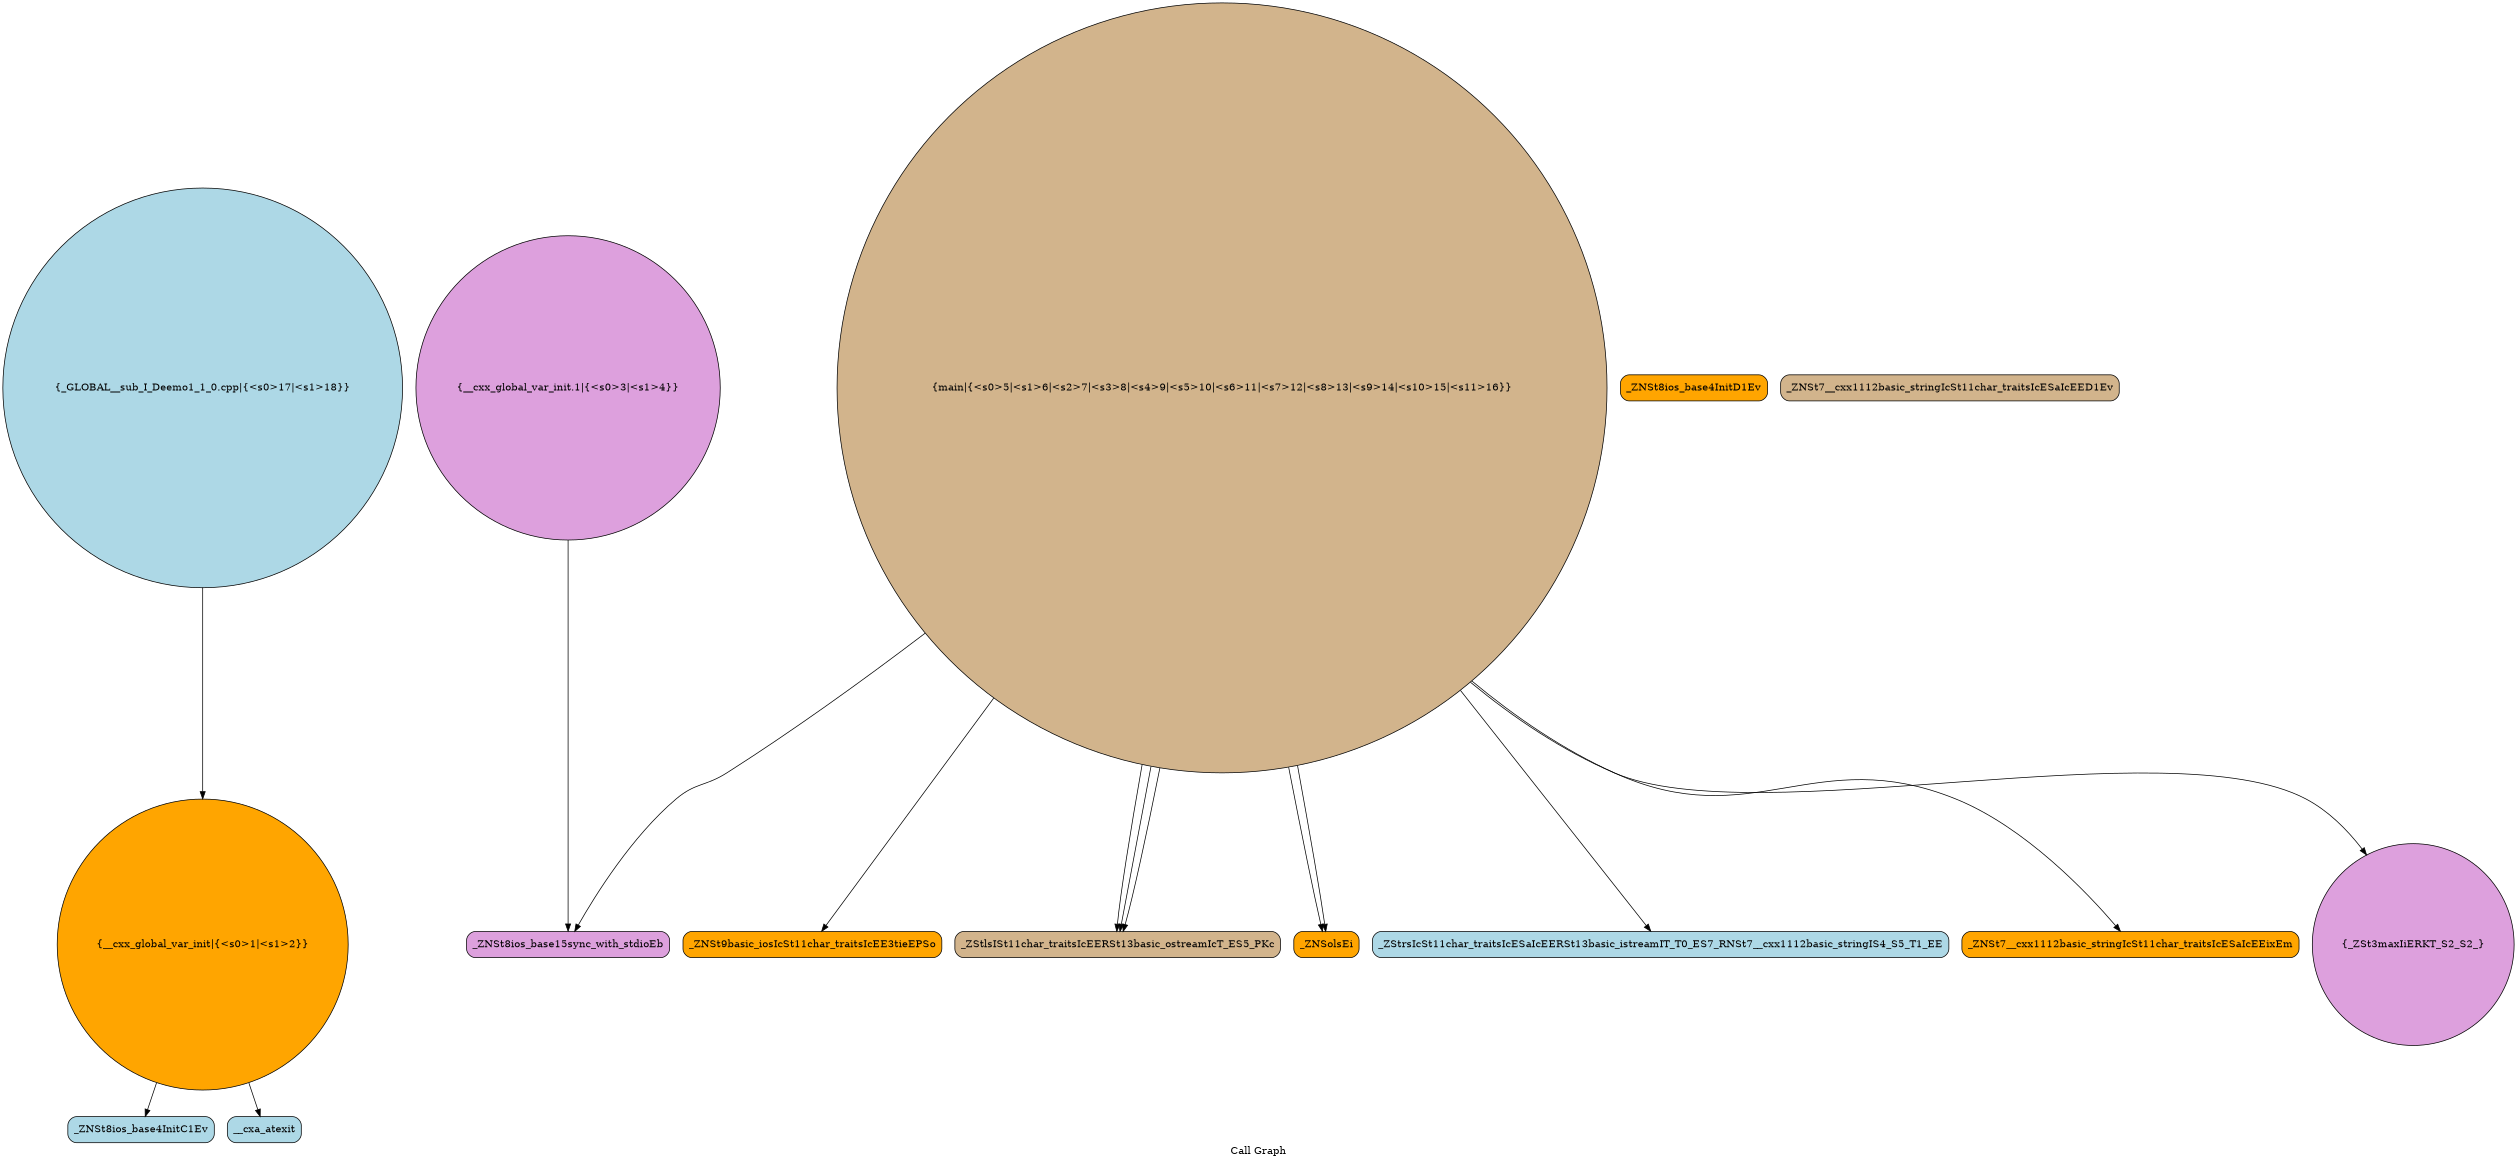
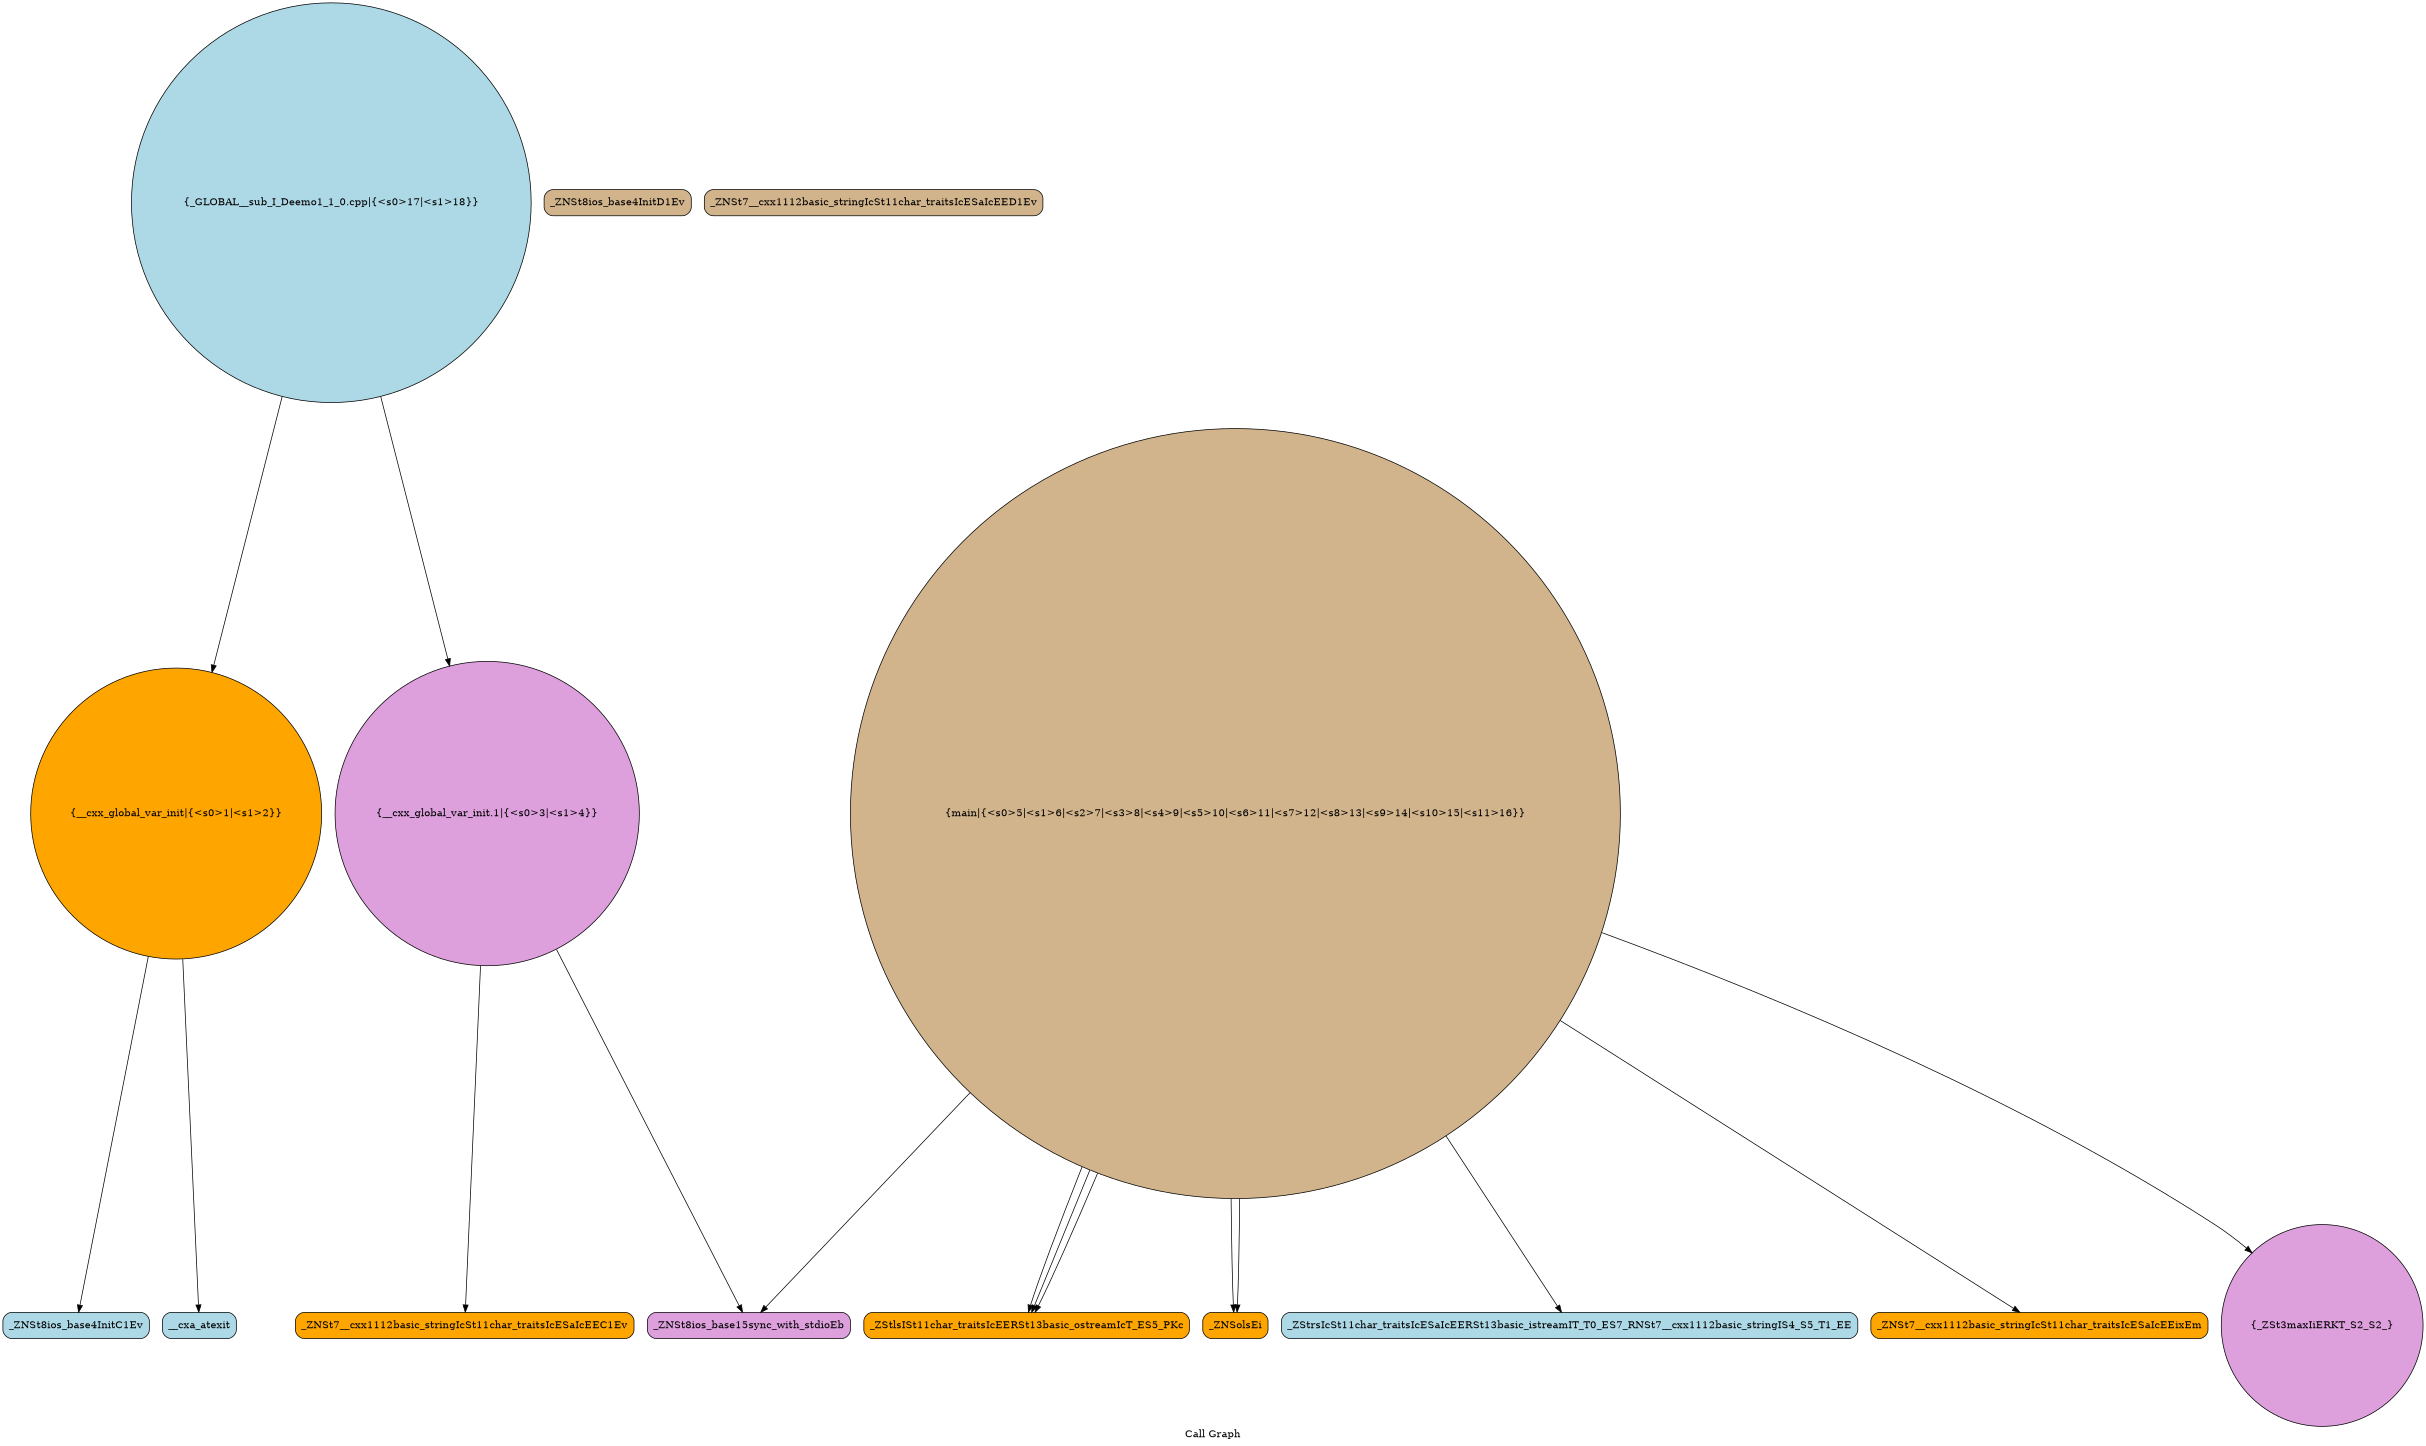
node "_ZNSt8ios_base4InitD1Ev": fillcolor orange -> tan
edge "{_GLOBAL__sub_I_Deemo1_1_0.cpp|{<s0>17|<s1>18}}" -> "{__cxx_global_var_init.1|{<s0>3|<s1>4}}": added
node "_ZNSt9basic_iosIcSt11char_traitsIcEE3tieEPSo": removed
node "_ZStlsISt11char_traitsIcEERSt13basic_ostreamIcT_ES5_PKc": fillcolor tan -> orange
node "_ZNSt7__cxx1112basic_stringIcSt11char_traitsIcESaIcEEC1Ev": added
